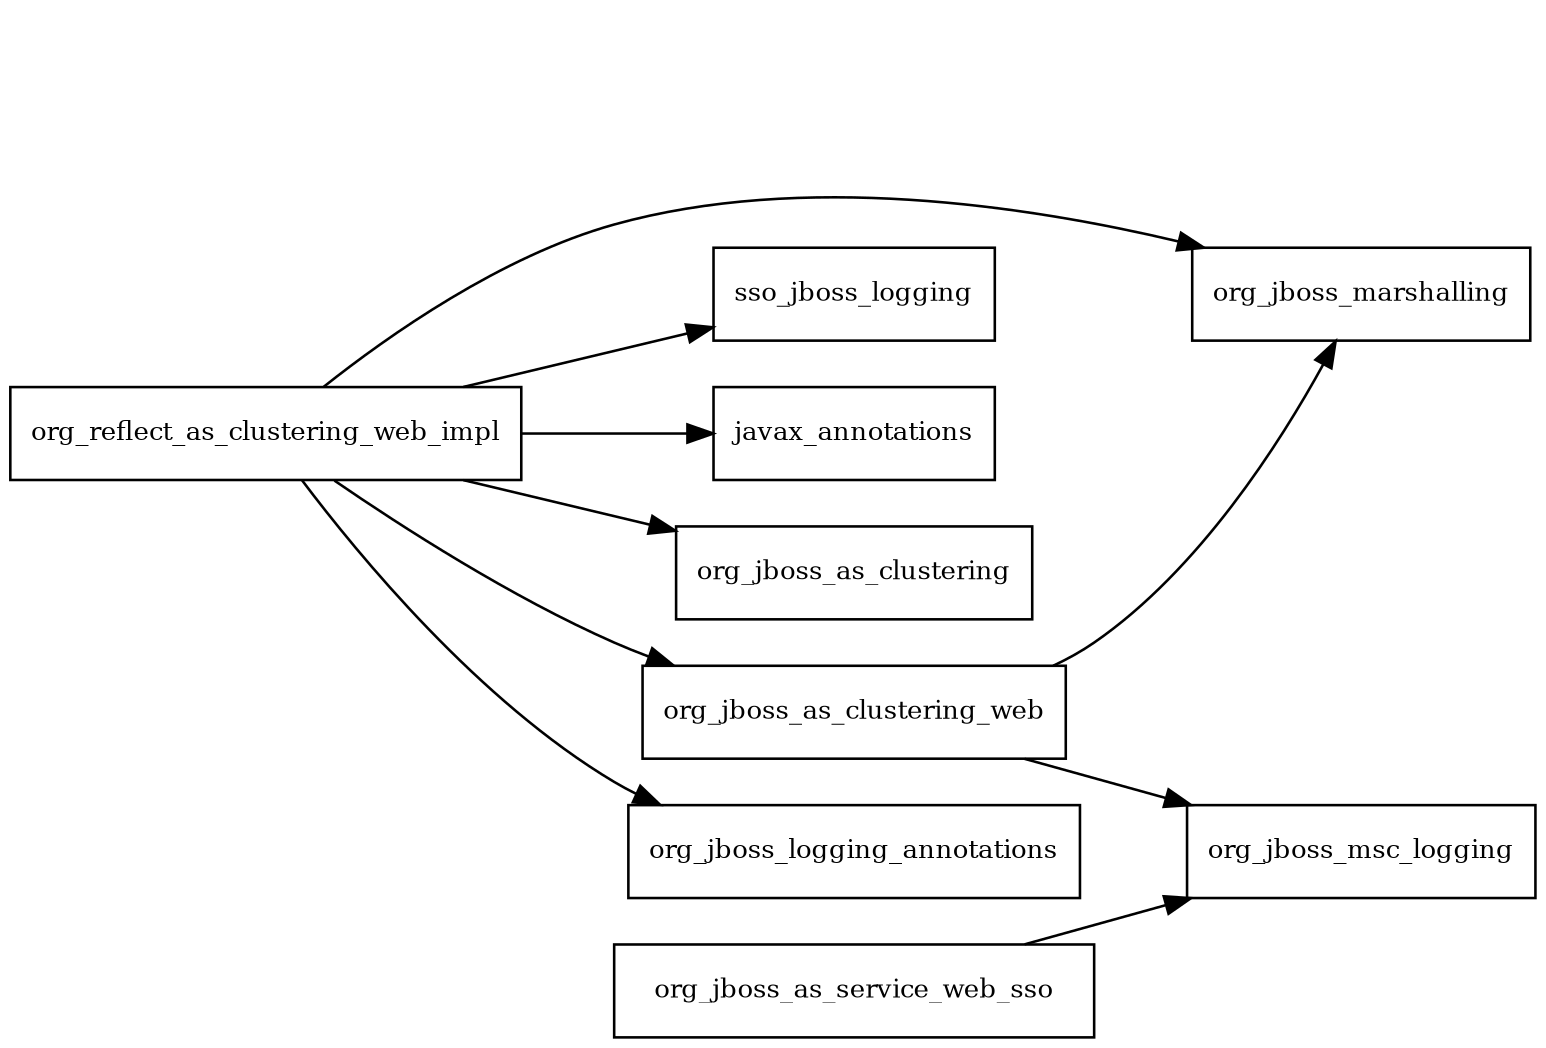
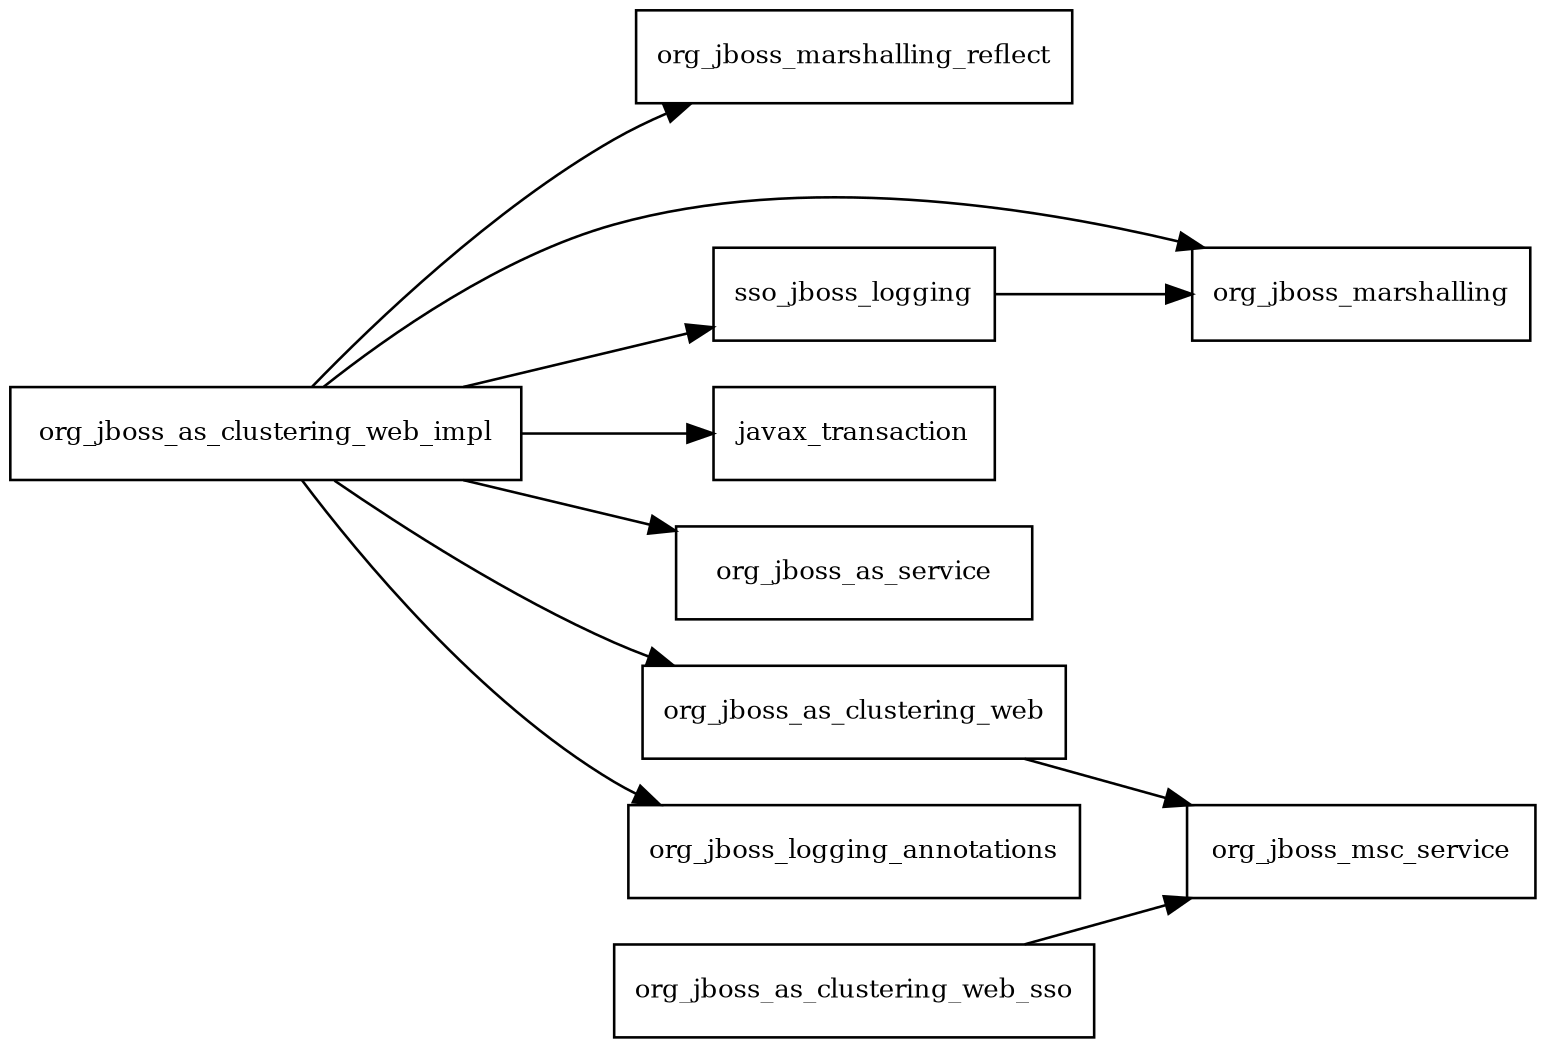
node "org_jboss_marshalling_reflect": added
node "org_reflect_as_clustering_web_impl": label "org_reflect_as_clustering_web_impl" -> "org_jboss_as_clustering_web_impl"
node "javax_annotations": label "javax_annotations" -> "javax_transaction"
edge "org_jboss_as_clustering_web" -> "org_jboss_marshalling": now "sso_jboss_logging" -> "org_jboss_marshalling"
node "org_jboss_as_clustering": label "org_jboss_as_clustering" -> "org_jboss_as_service"
node "org_jboss_msc_logging": label "org_jboss_msc_logging" -> "org_jboss_msc_service"
node "org_jboss_as_service_web_sso": label "org_jboss_as_service_web_sso" -> "org_jboss_as_clustering_web_sso"
